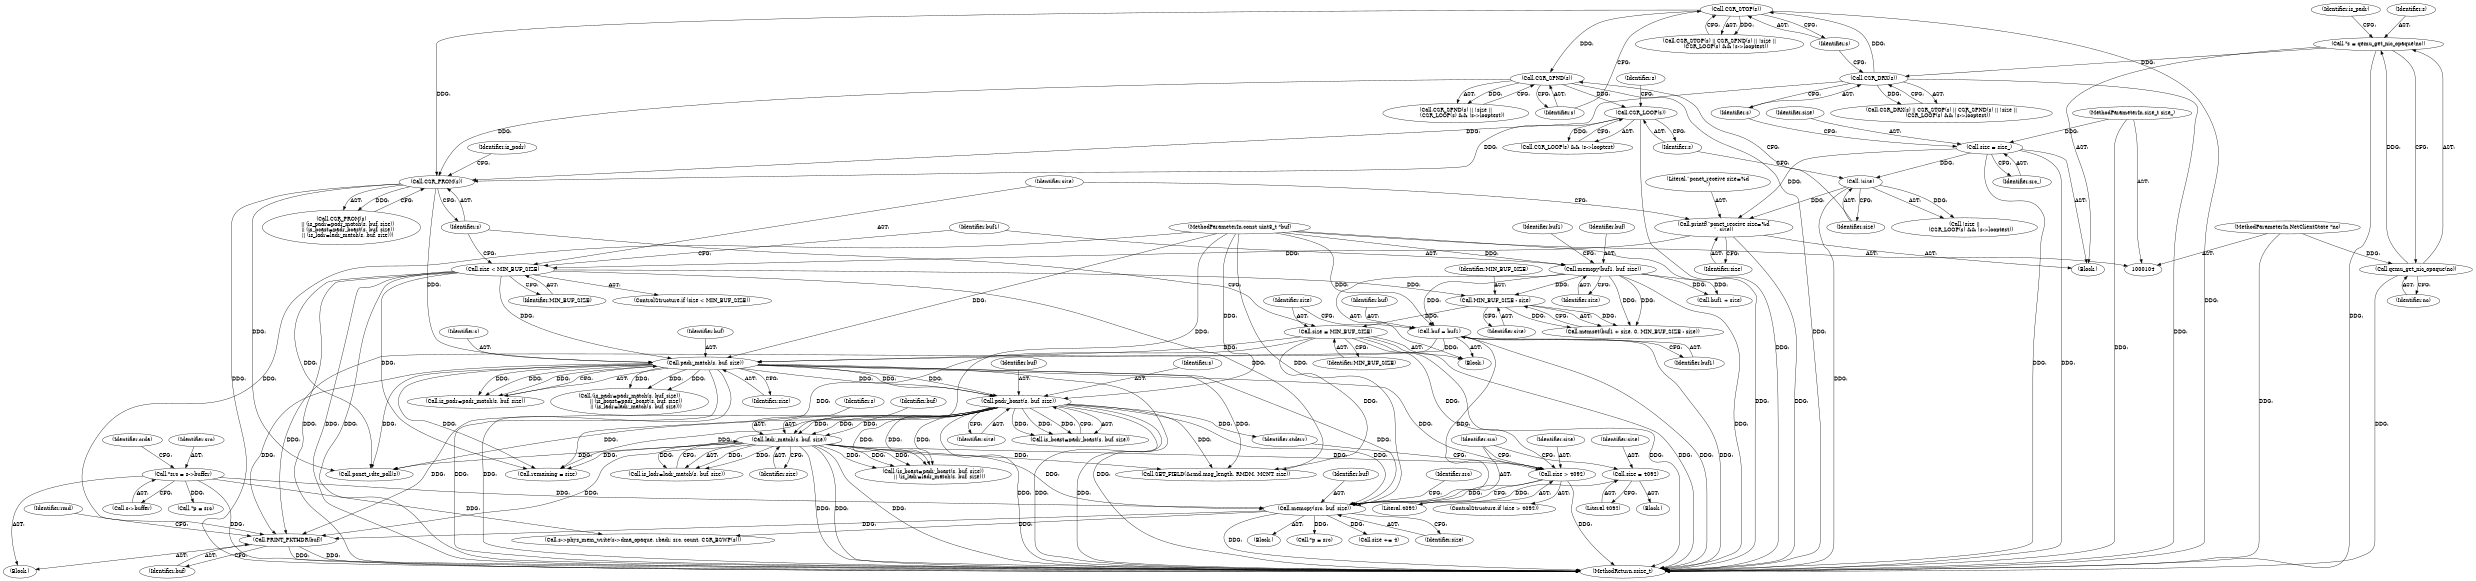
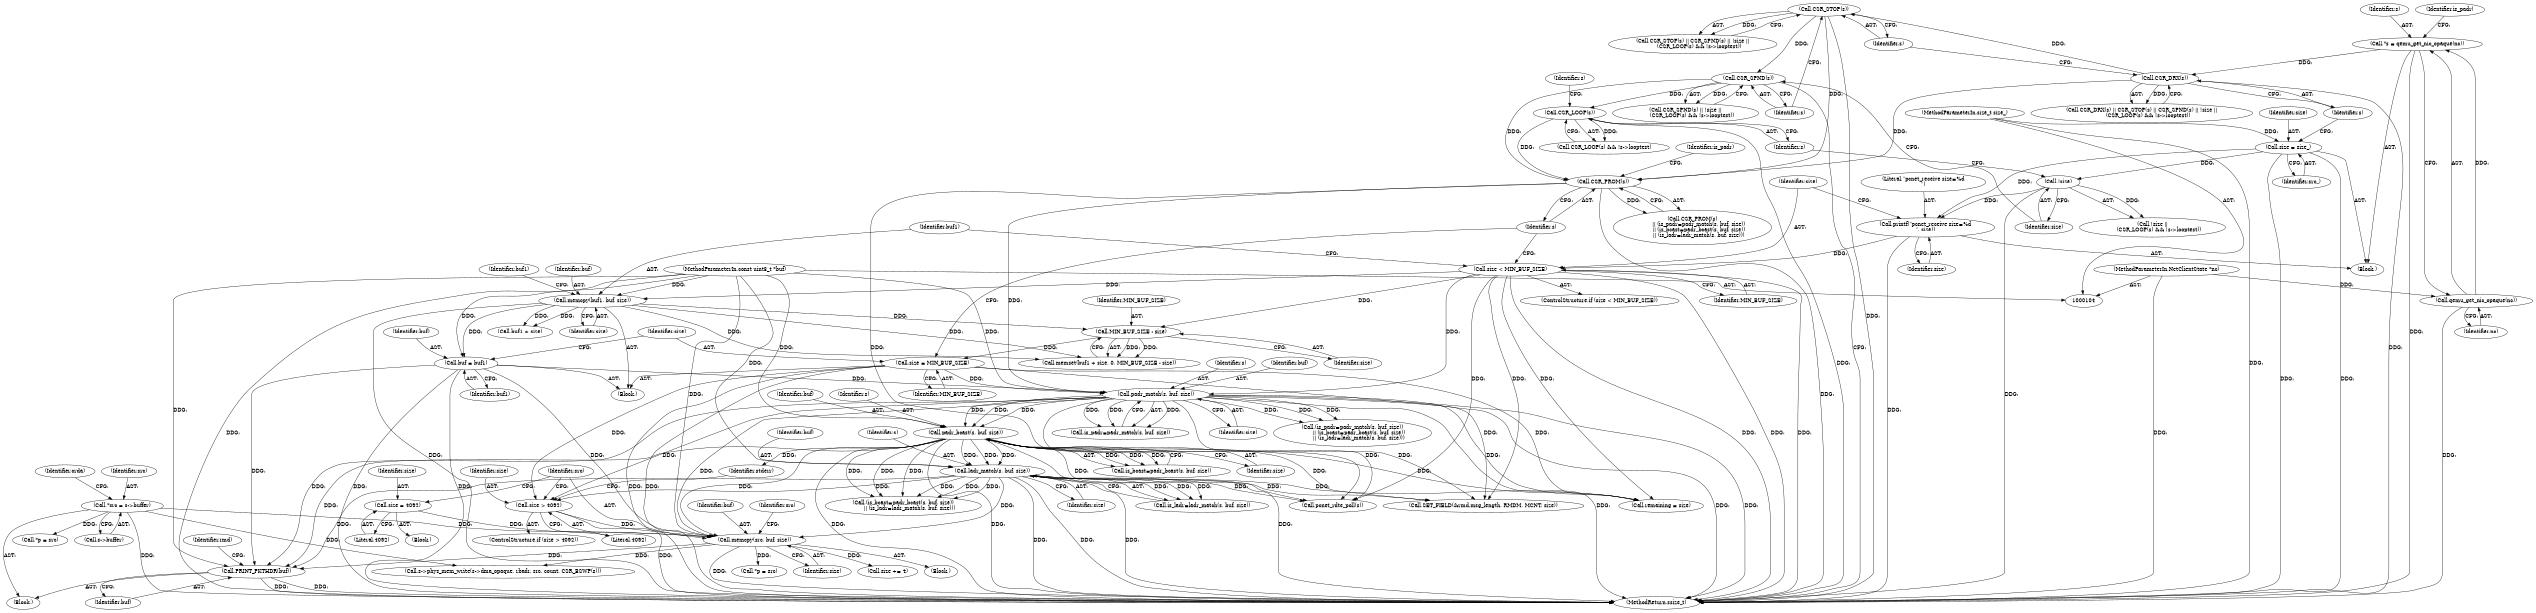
edge "(Call,size < MIN_BUF_SIZE)" -> "(Call,memcpy(buf1, buf, size))": added, label "DDG:"
edge "(Call,CSR_SPND(s))" -> "(MethodReturn,ssize_t)": label "DDG: " -> "CFG: "
